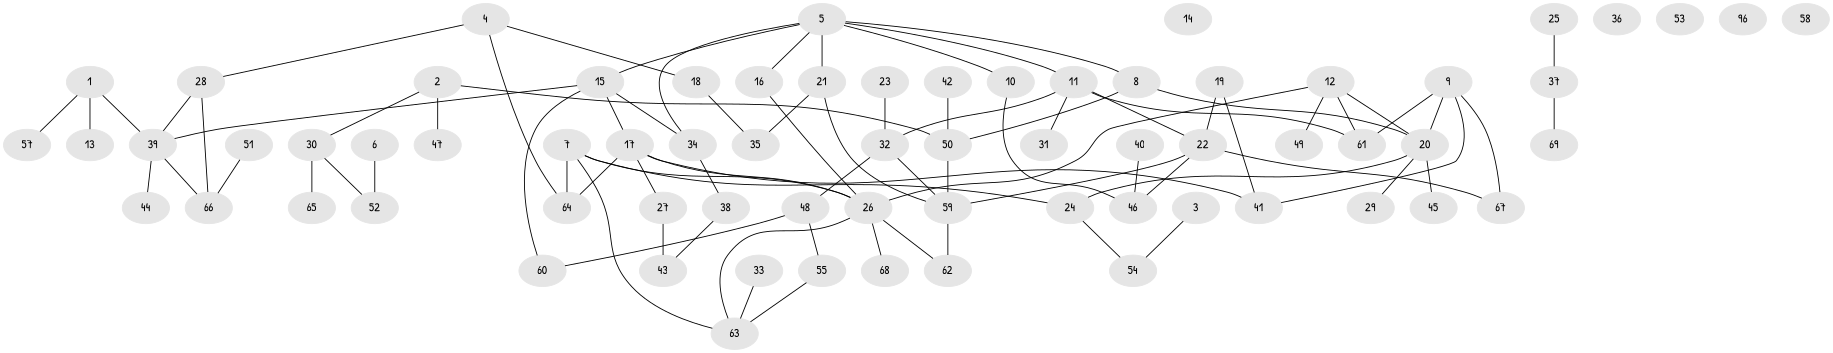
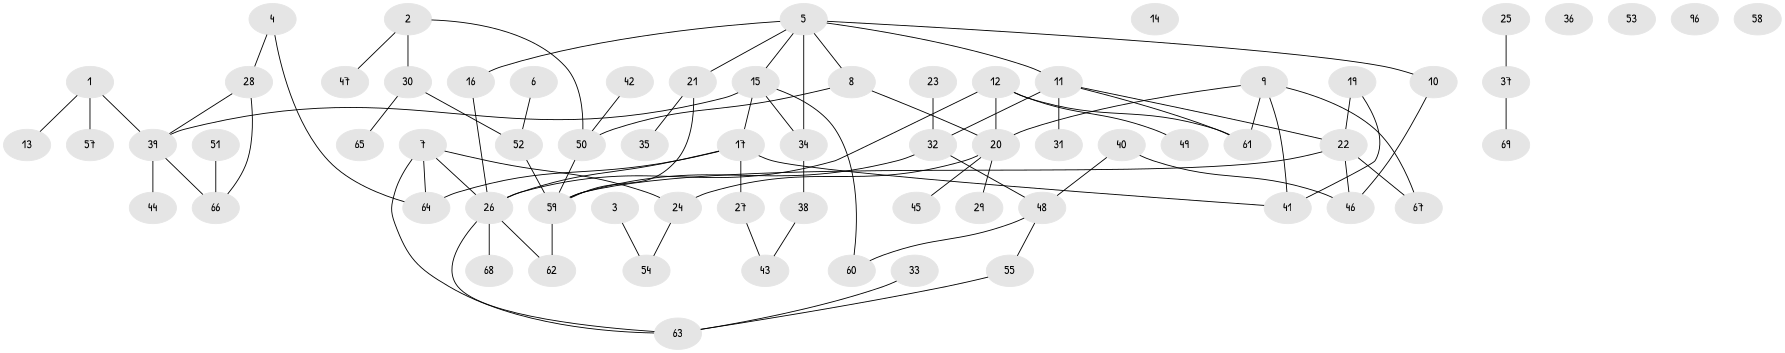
node "18": removed
edge "40" -- "48": added
edge "52" -- "59": added
